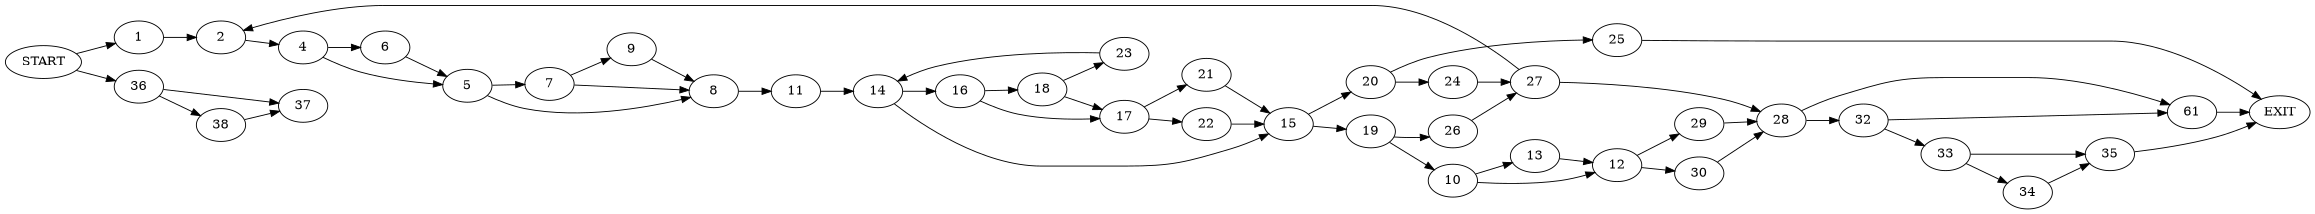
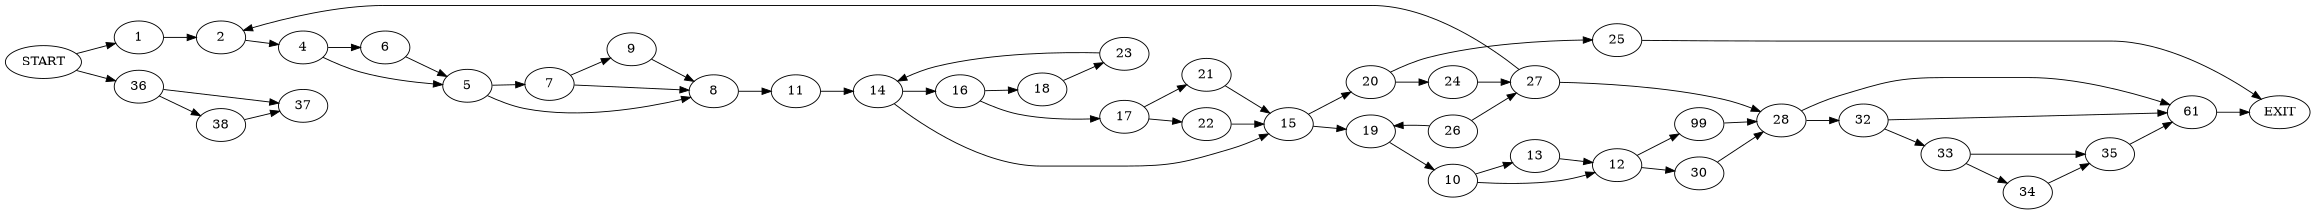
edge "18" -> "17": removed
node "29": label "29" -> "99"
edge "19" -> "26": reversed
edge "35" -> "EXIT": now "35" -> "61"
